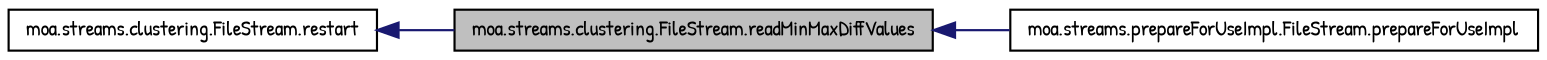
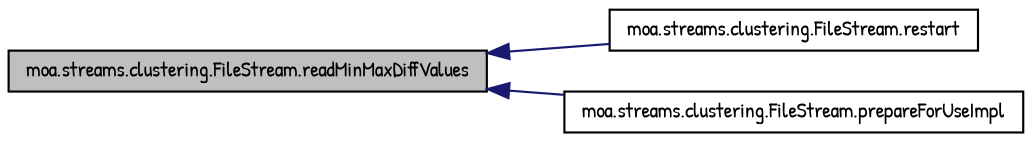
edge "moa.streams.clustering.FileStream.readMinMaxDiffValues" -> "moa.streams.clustering.FileStream.restart": reversed
node "moa.streams.prepareForUseImpl.FileStream.prepareForUseImpl": label "moa.streams.prepareForUseImpl.FileStream.prepareForUseImpl" -> "moa.streams.clustering.FileStream.prepareForUseImpl"
